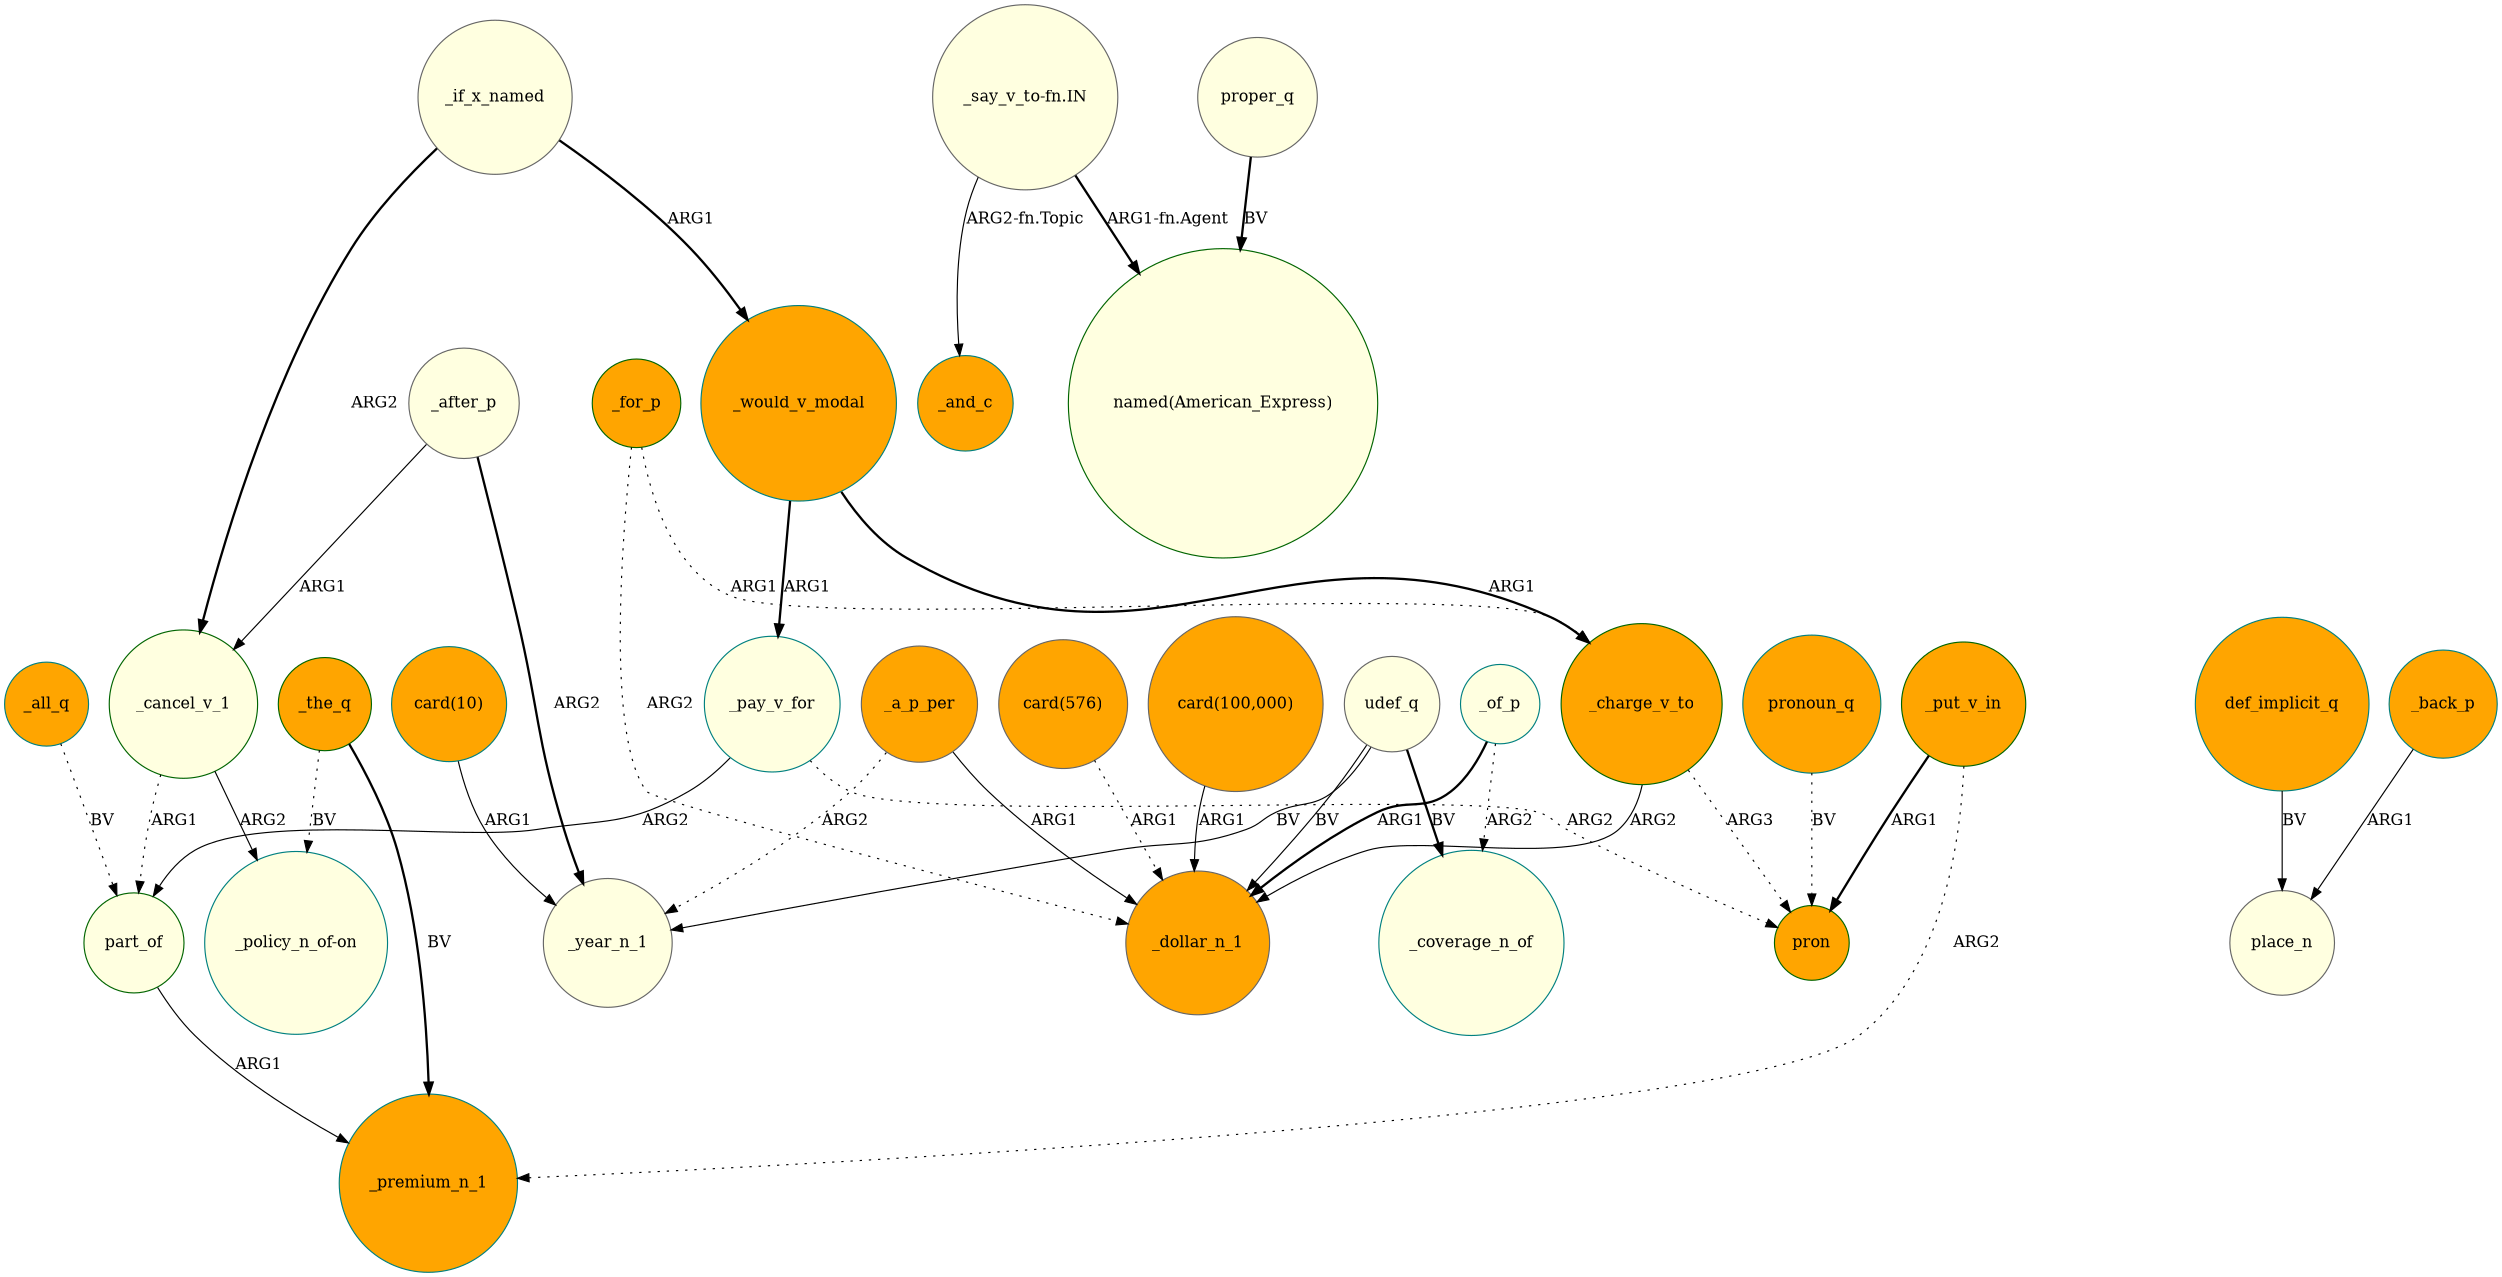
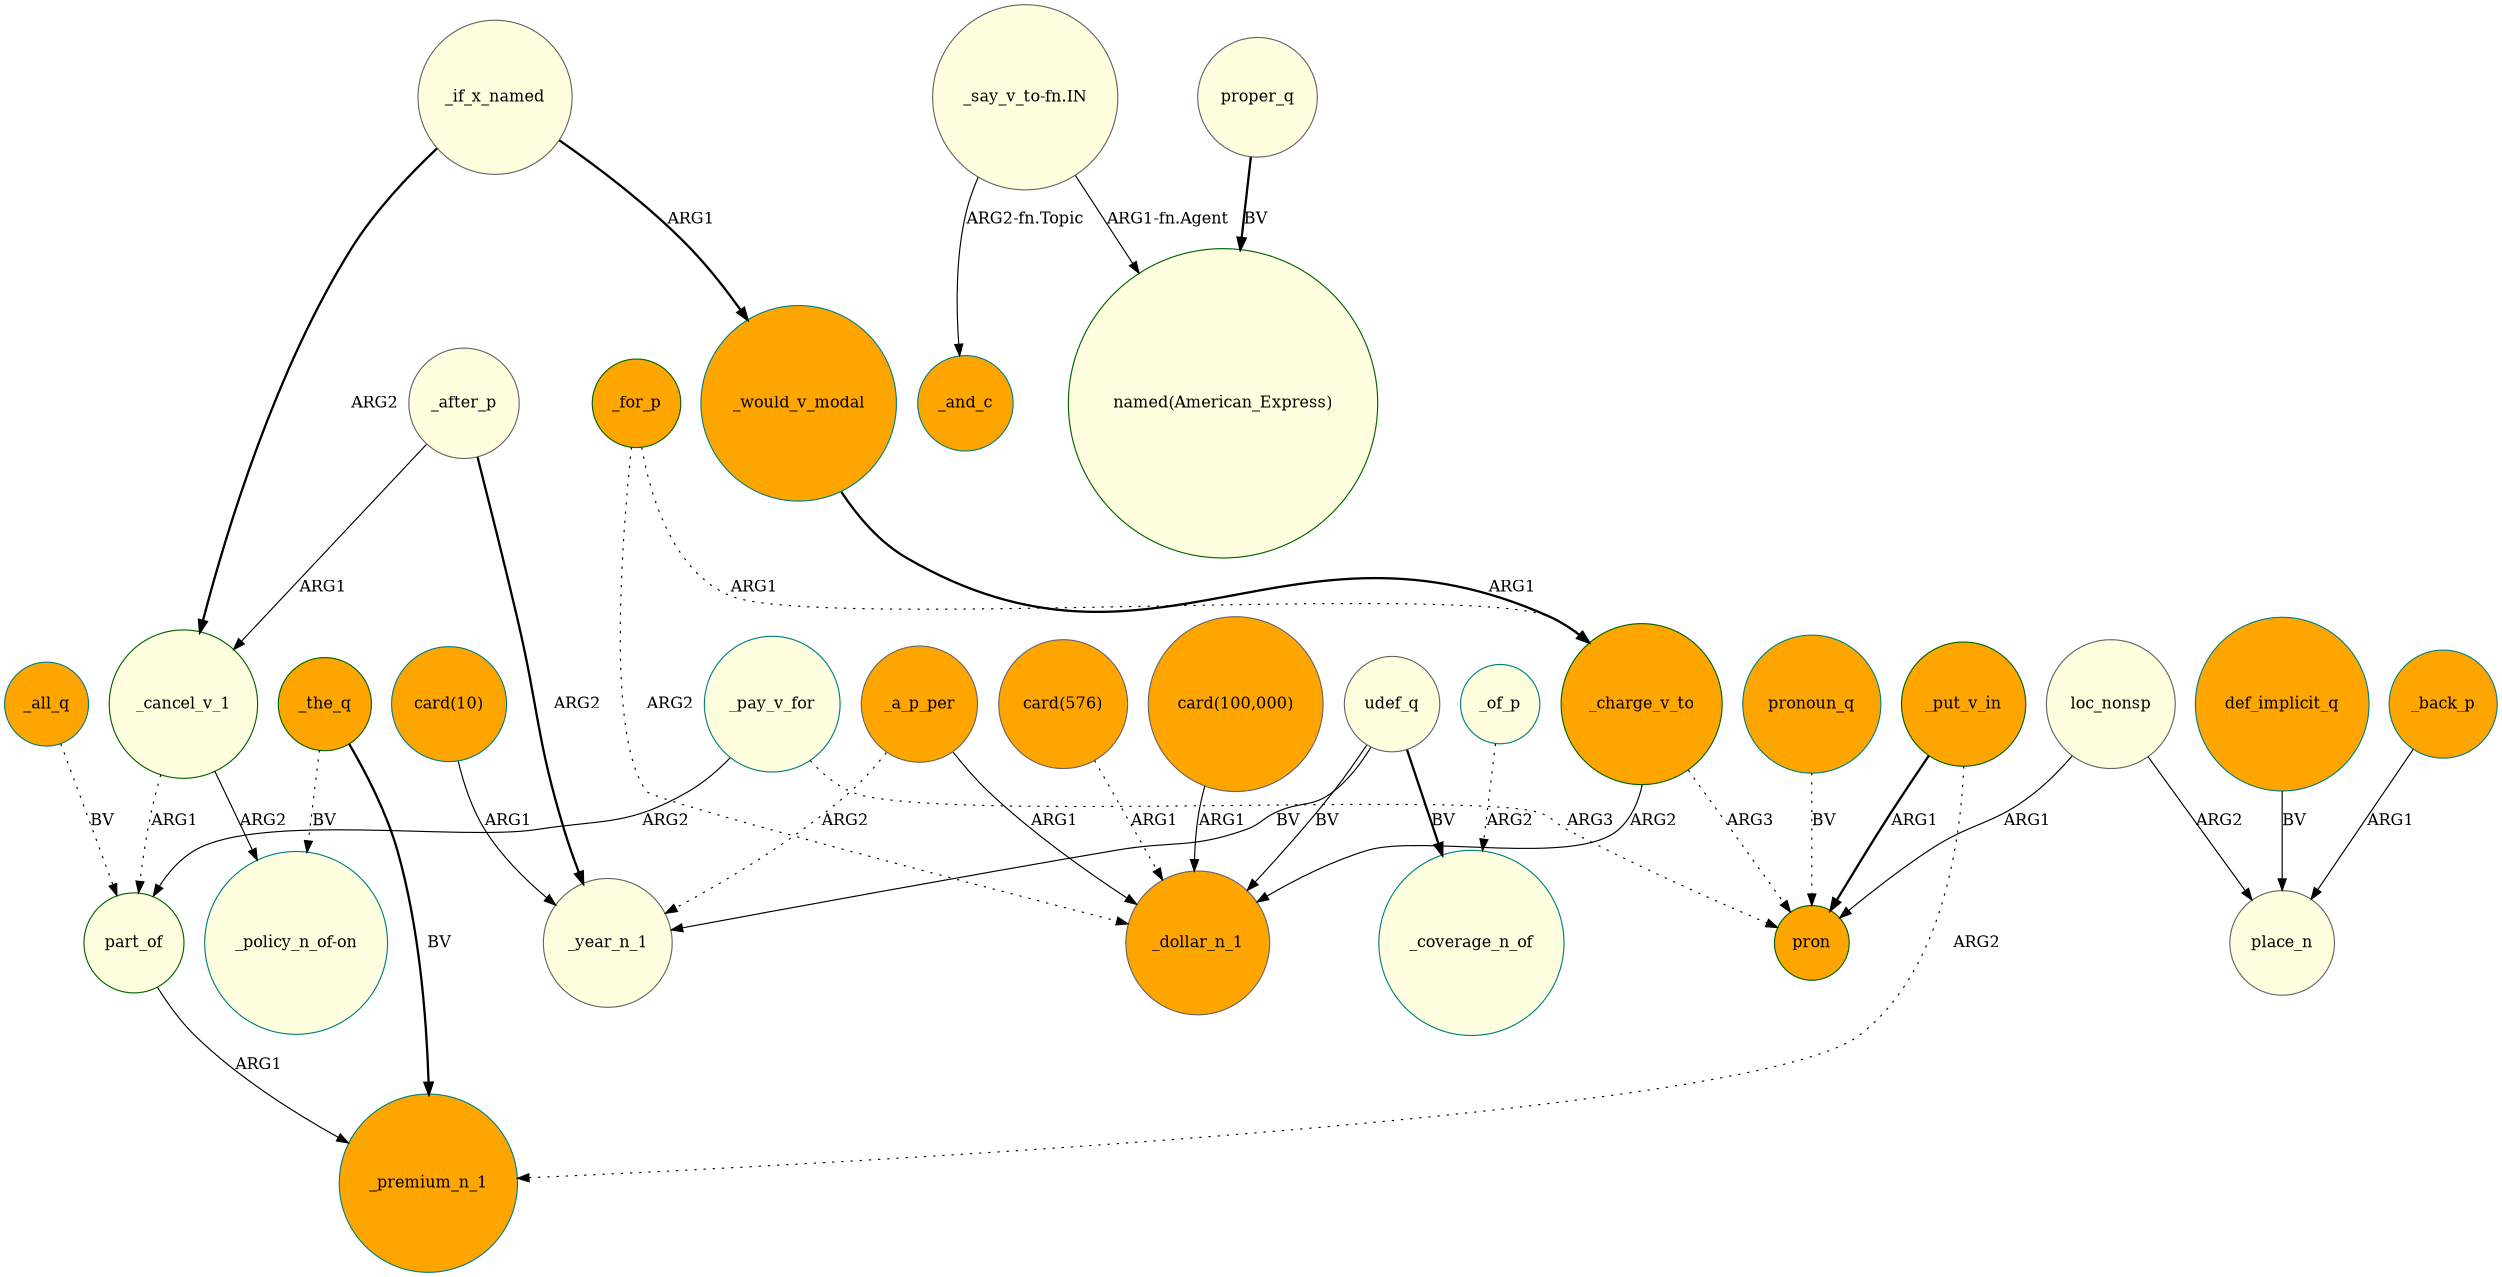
edge "_say_v_to-fn.IN" -> "named(American_Express)": style bold -> solid
edge "_would_v_modal" -> "_pay_v_for": removed, label "ARG1"
node "loc_nonsp": added
edge "_of_p" -> "_dollar_n_1": removed, label "ARG1"
edge "_pay_v_for" -> "pron": label "ARG2" -> "ARG3"
